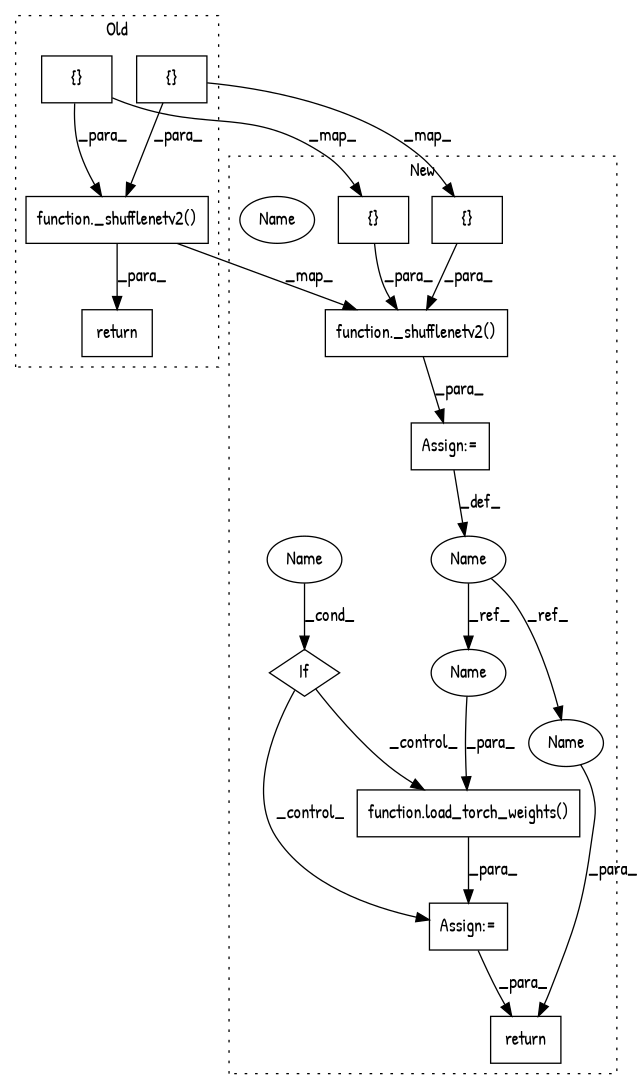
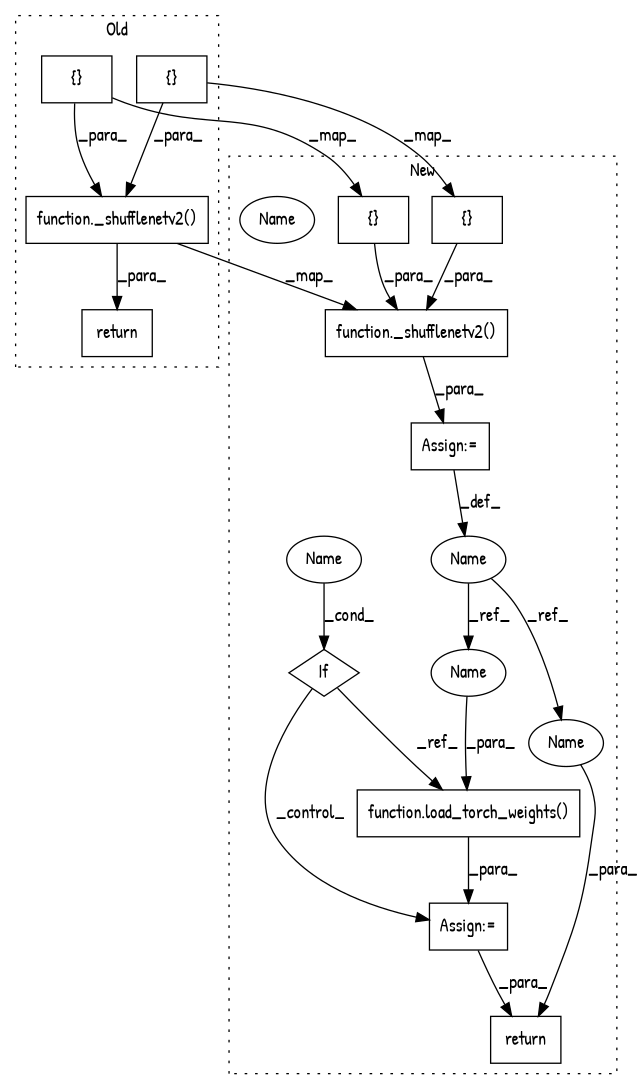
edge "If" -> "function.load_torch_weights()": label "_control_" -> "_ref_"
